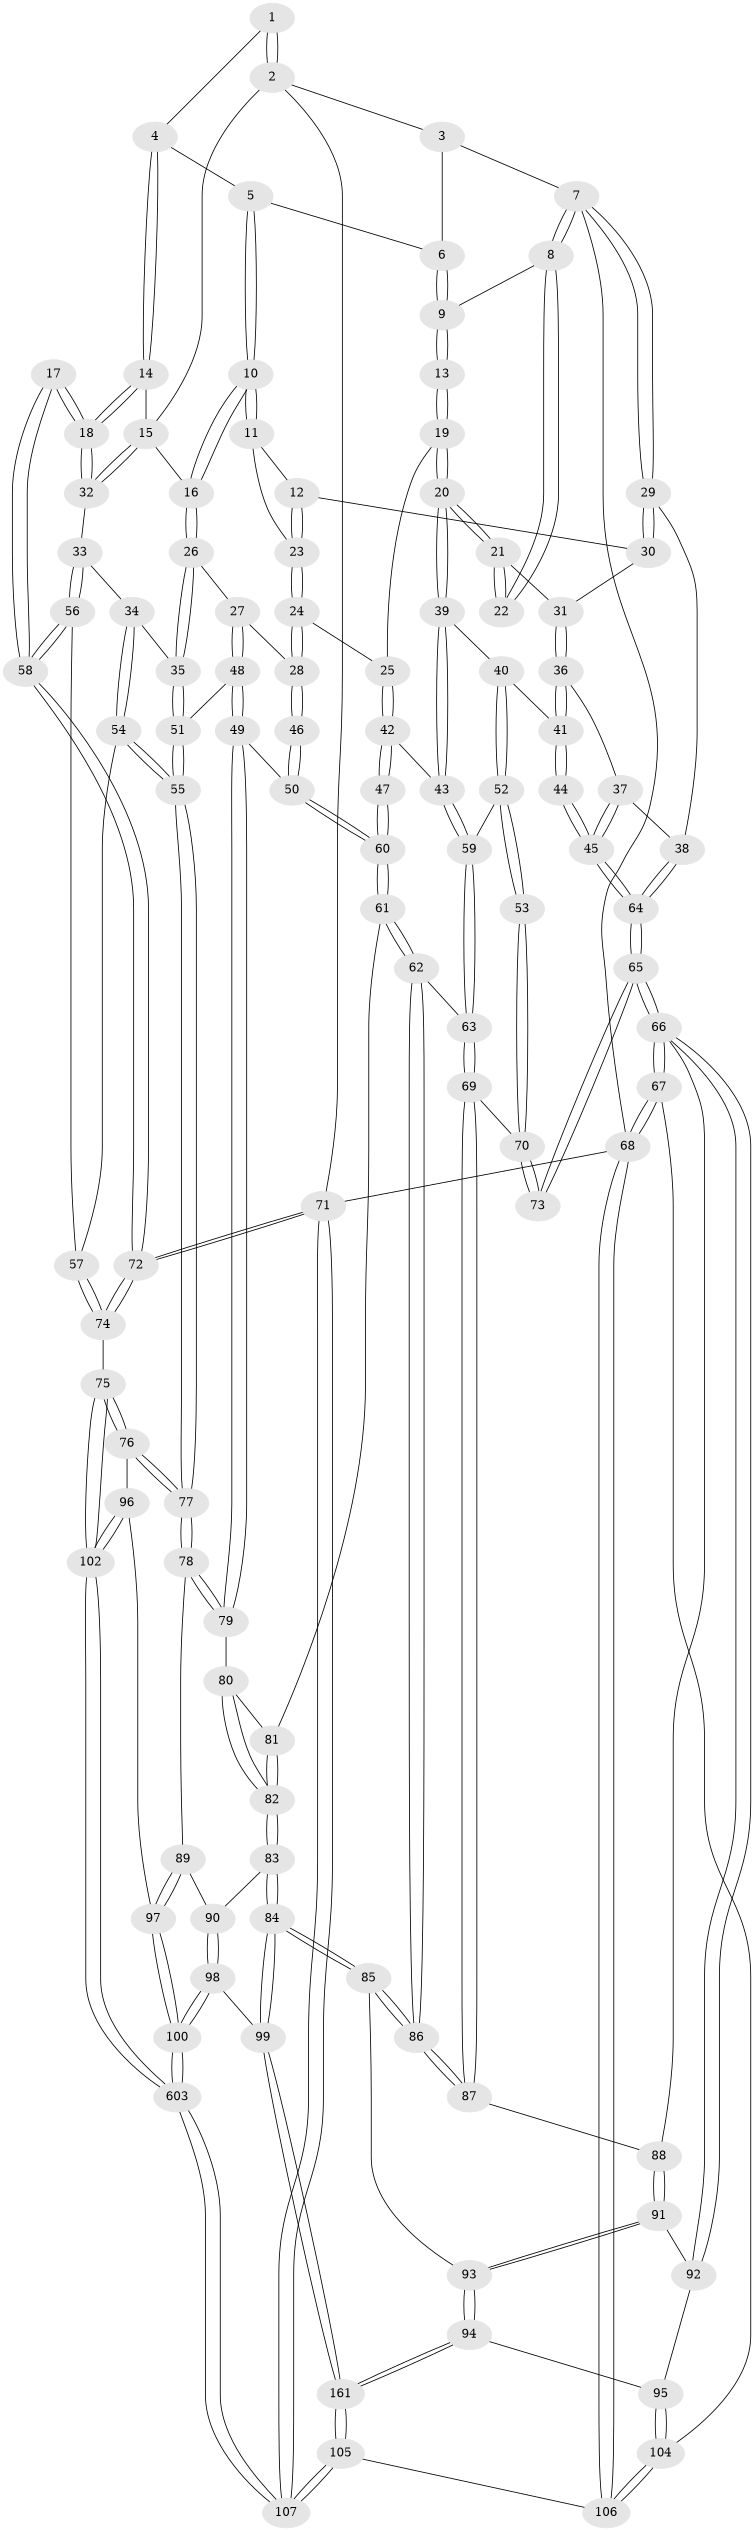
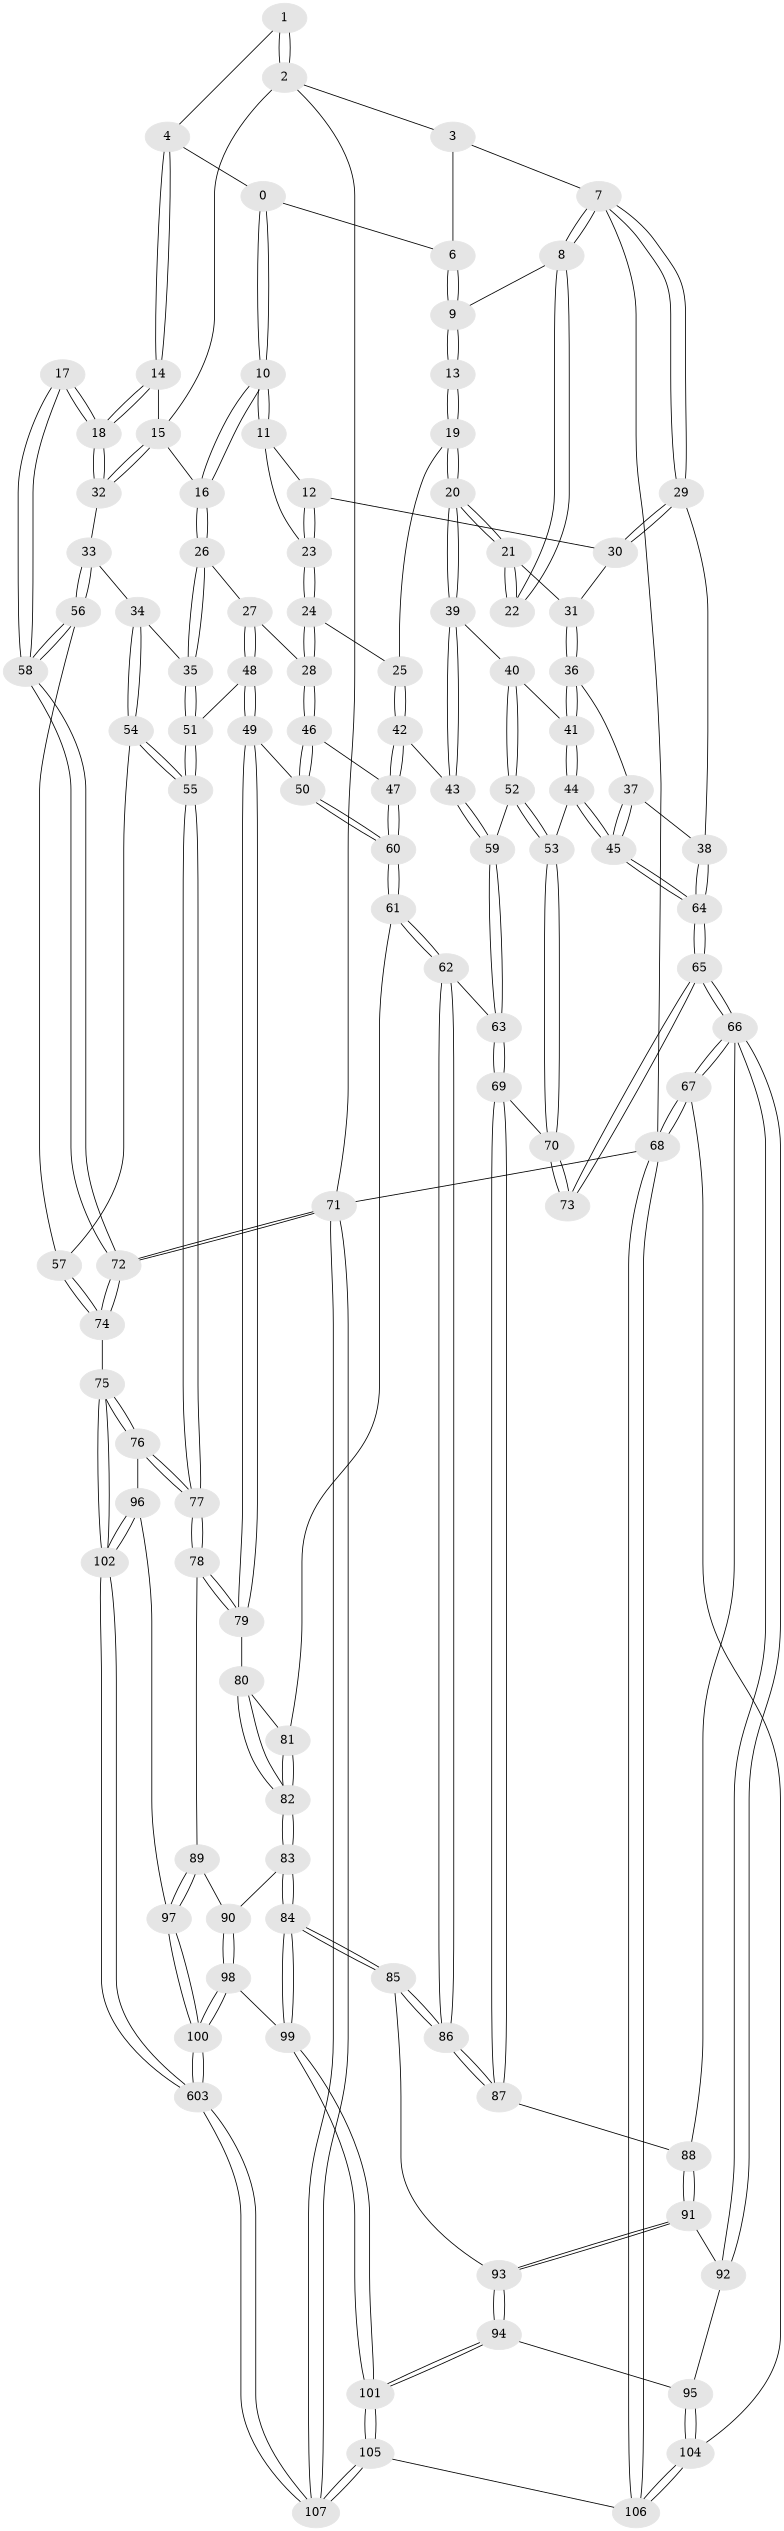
node "5": label "5" -> "0"
edge "46" -- "47": added
edge "44" -- "53": added
node "161": label "161" -> "101"
